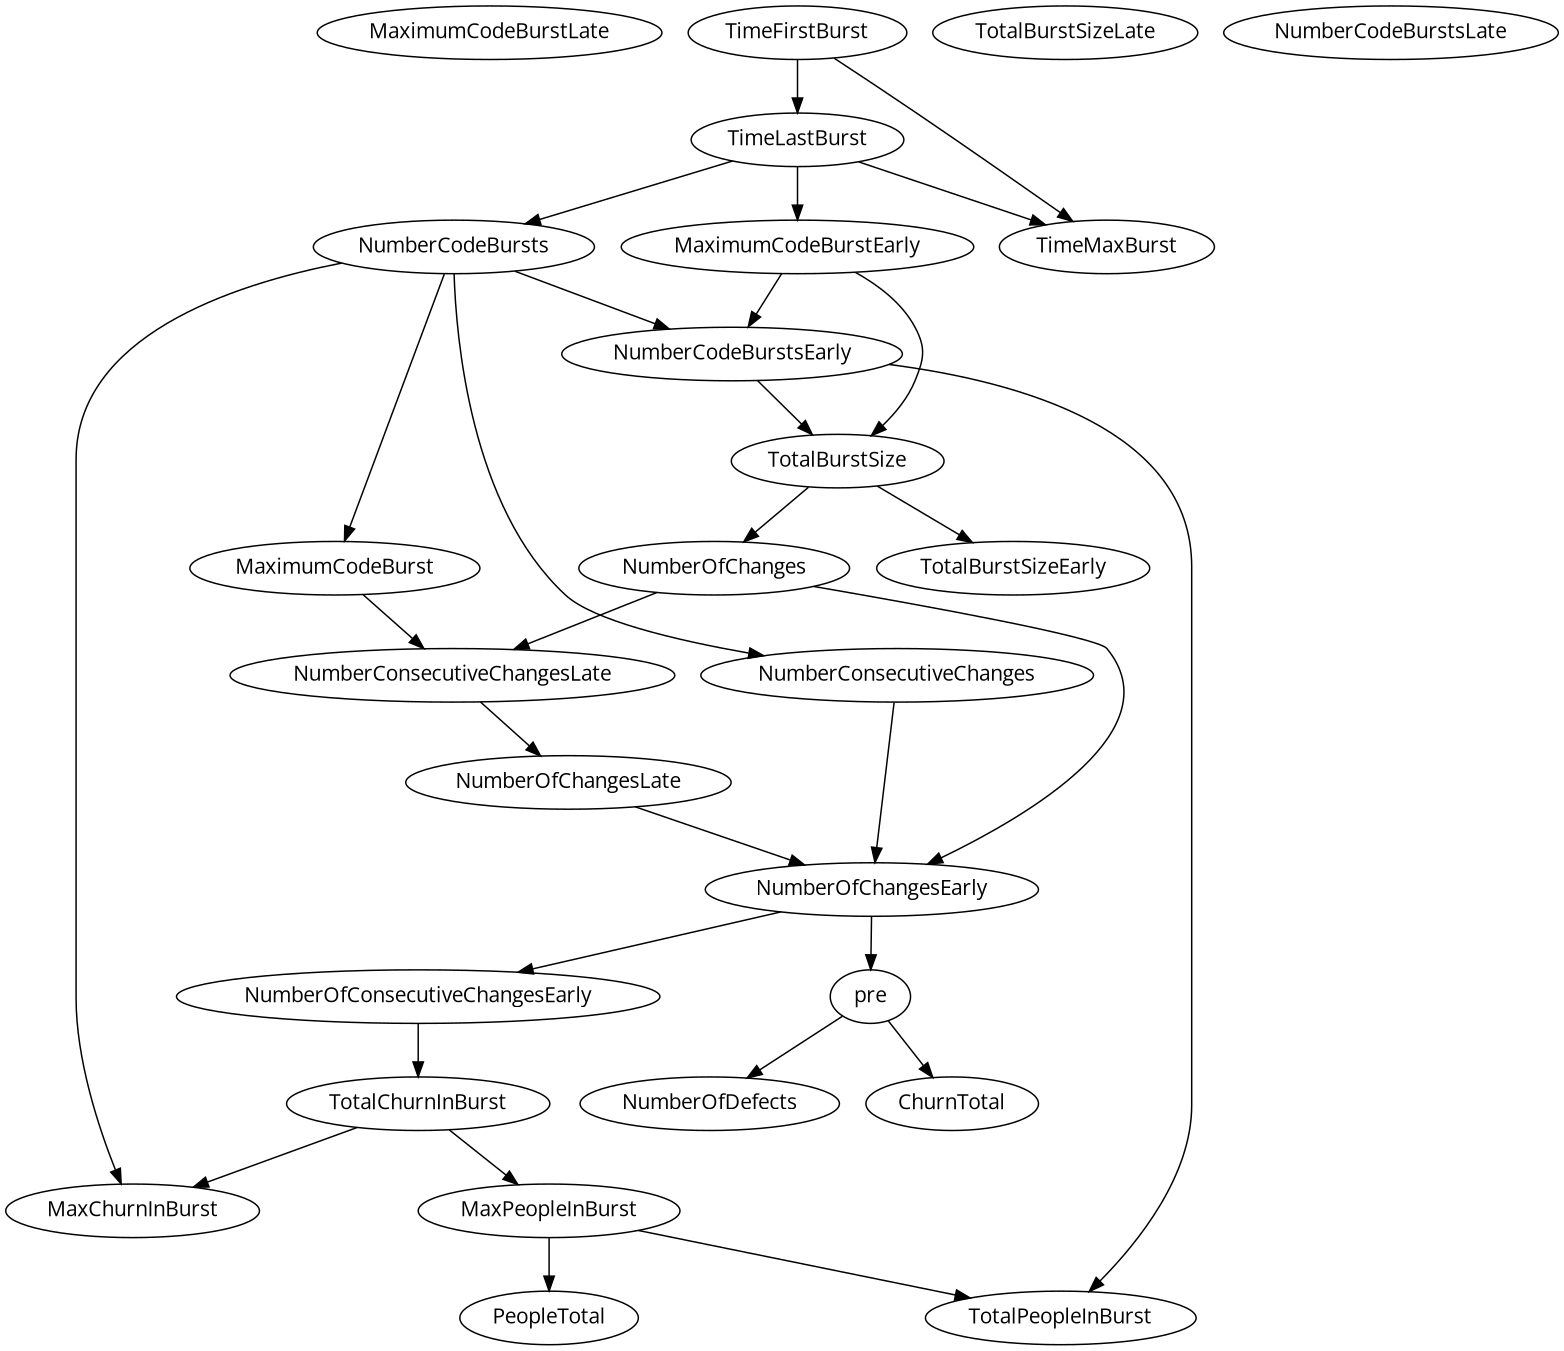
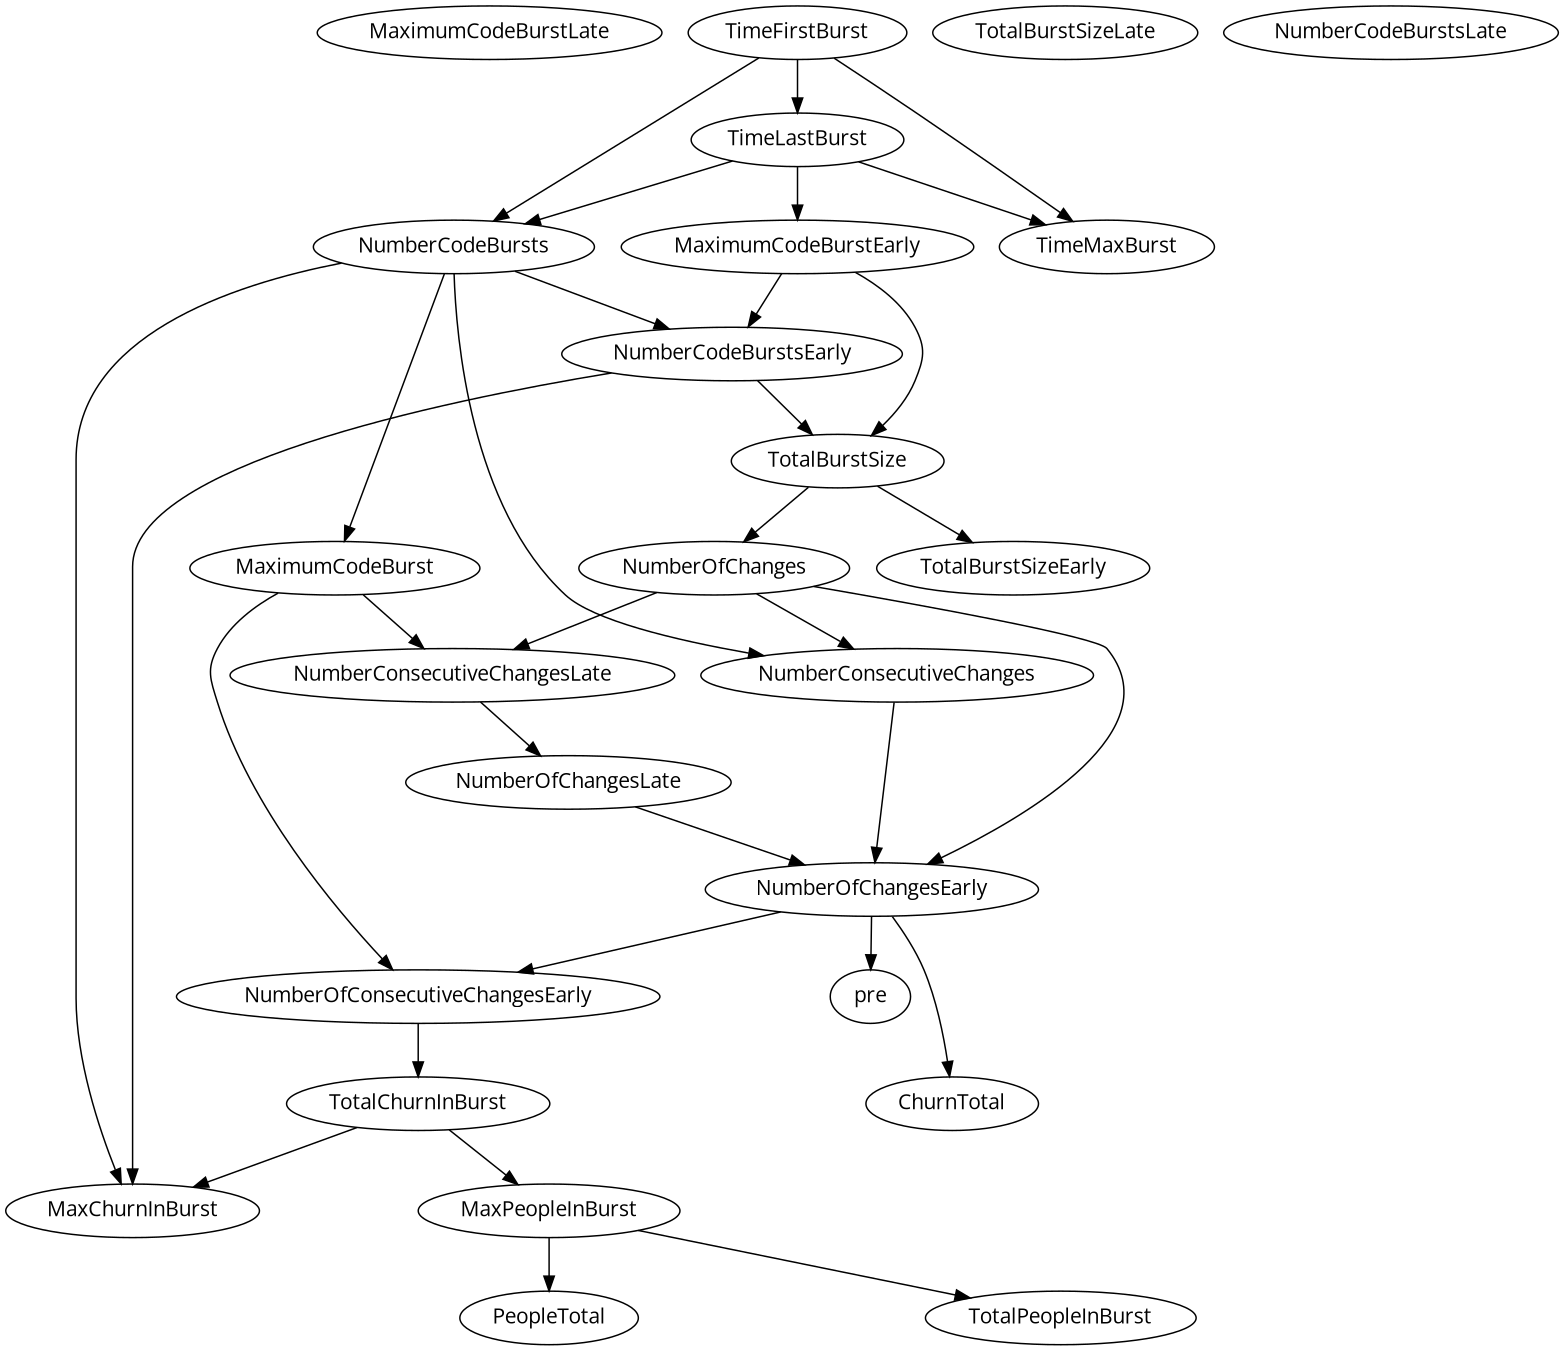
edge "TimeFirstBurst" -> "NumberCodeBursts": added
edge "NumberOfChanges" -> "NumberConsecutiveChanges": added
edge "NumberCodeBurstsEarly" -> "TotalPeopleInBurst": now "NumberCodeBurstsEarly" -> "MaxChurnInBurst"
edge "MaximumCodeBurst" -> "NumberOfConsecutiveChangesEarly": added
edge "pre" -> "ChurnTotal": now "NumberOfChangesEarly" -> "ChurnTotal"
node "NumberOfDefects": removed
